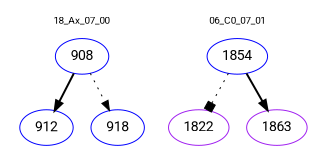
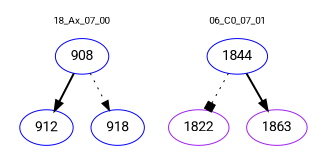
node "1854": label "1854" -> "1844"
